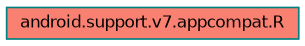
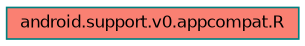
node "android.support.v7.appcompat.R": label "android.support.v7.appcompat.R" -> "android.support.v0.appcompat.R"
